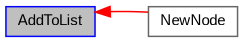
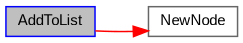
edge "NewNode" -> "AddToList": reversed
